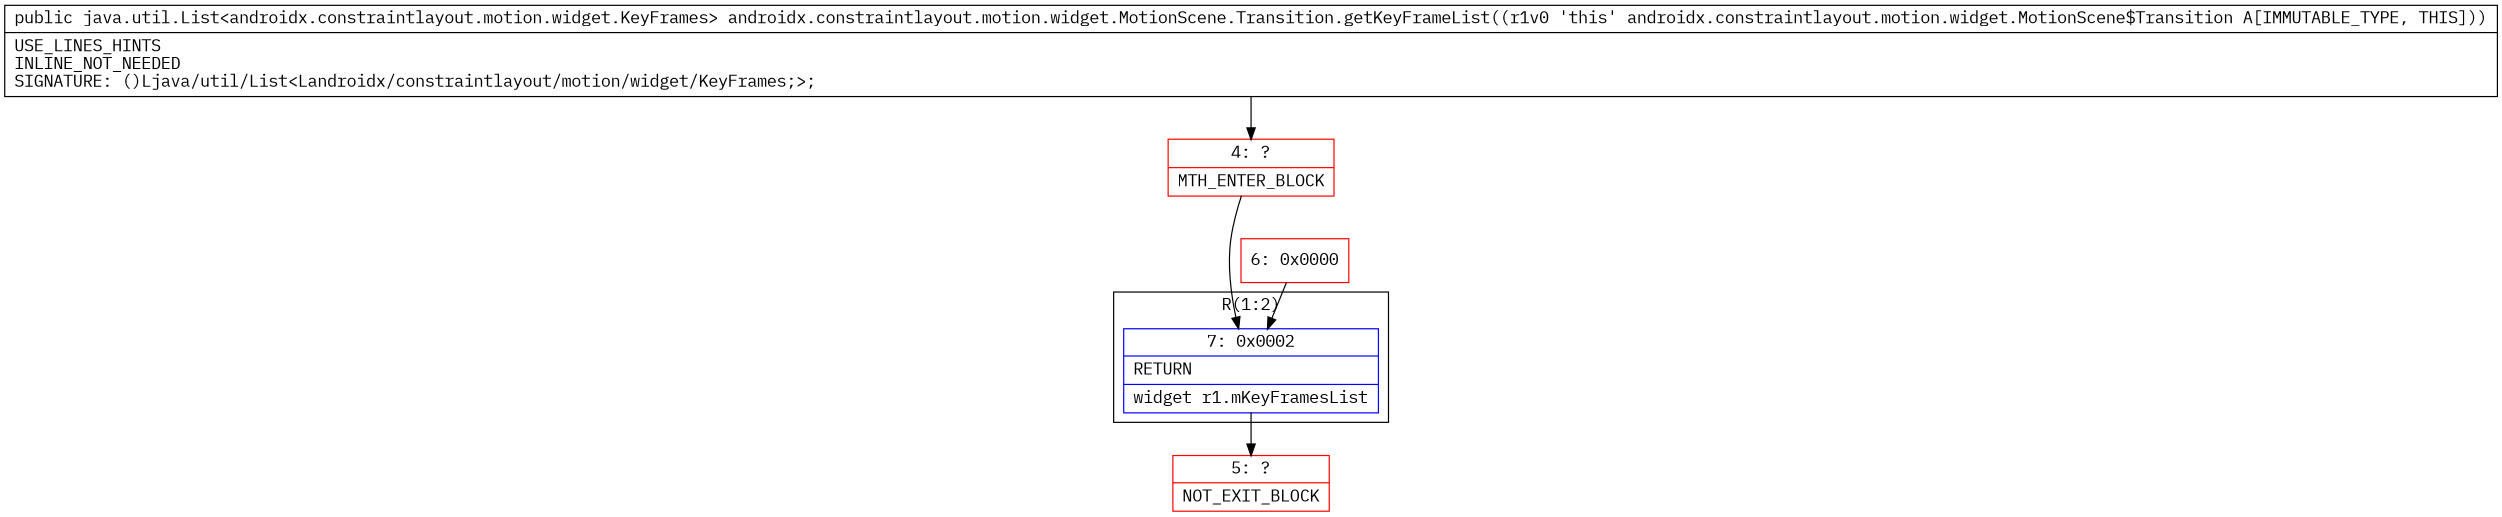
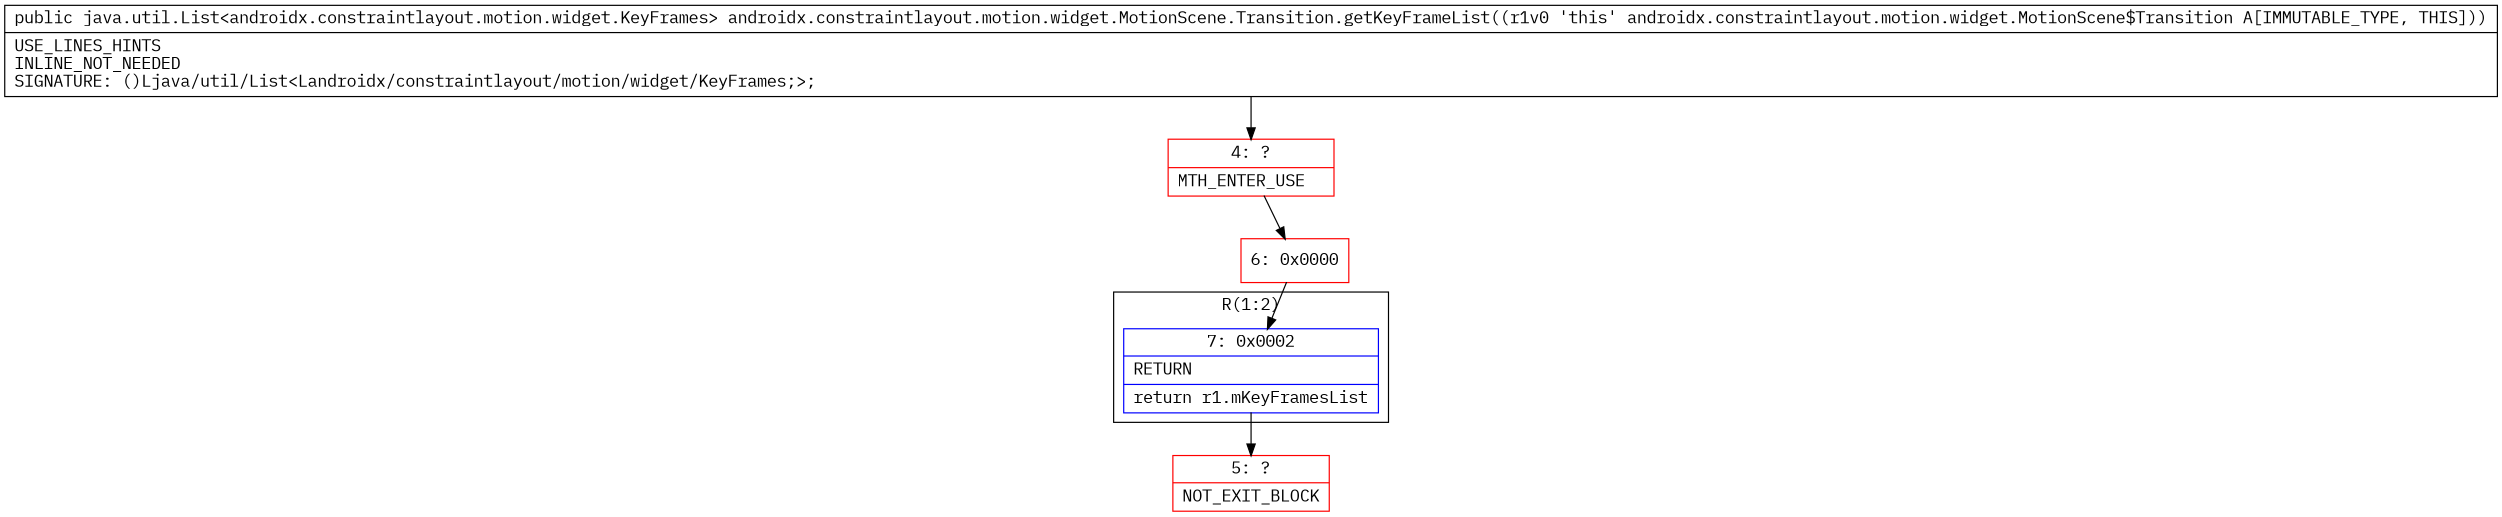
node "4: ?": text "MTH_ENTER_BLOCK" -> "MTH_ENTER_USE"
edge "4: ?" -> "7: 0x0002": now "4: ?" -> "6: 0x0000"
node "7: 0x0002": text "widget r1.mKeyFramesList" -> "return r1.mKeyFramesList"
